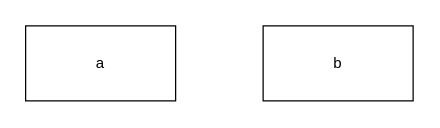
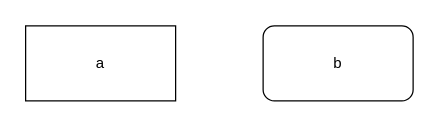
node "b": shape rectangle -> rounded rectangle
